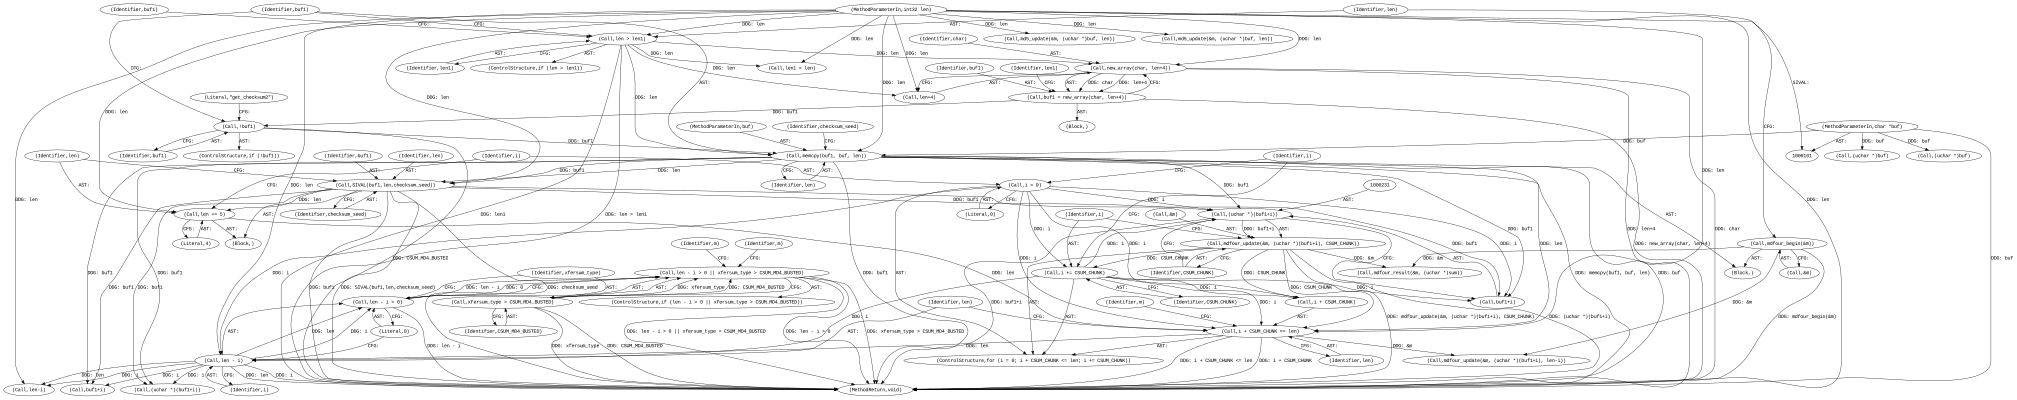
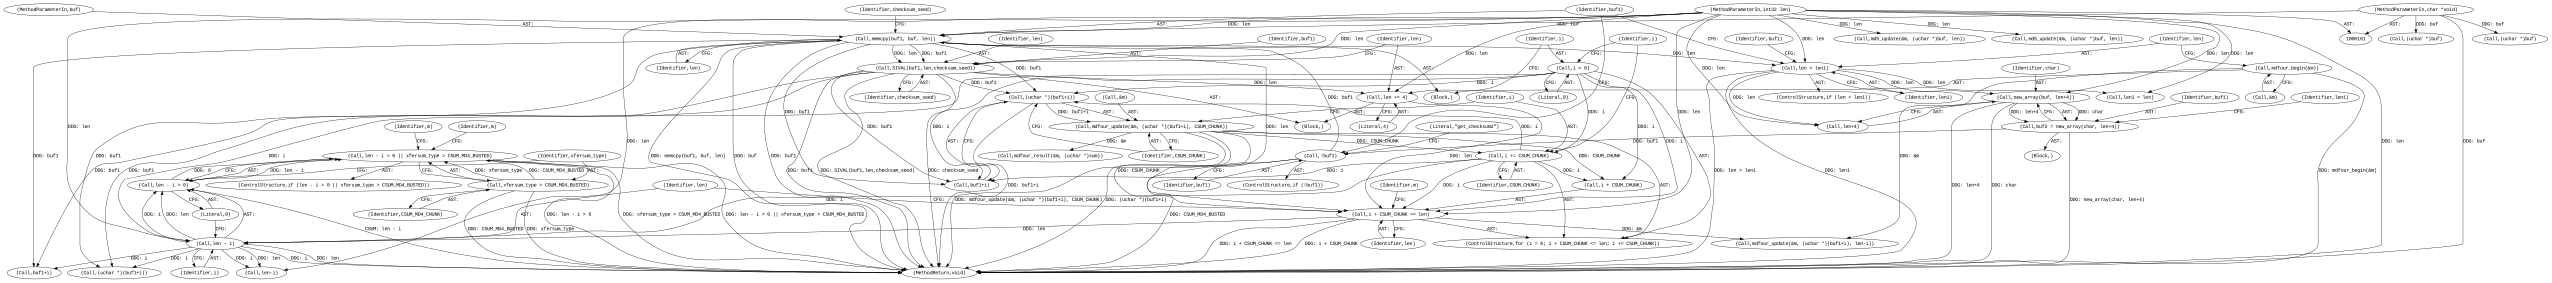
node "(Call,new_array(char, len+4))": label "(Call,new_array(char, len+4))" -> "(Call,new_array(buf, len+4))"
edge "(MethodParameterIn,int32 len)" -> "1000101": label "SIVAL: " -> "AST: "
node "(Call,buf1 = new_array(char, len+4))": label "(Call,buf1 = new_array(char, len+4))" -> "(Call,buf2 = new_array(char, len+4))"
node "(MethodParameterIn,char *buf)": label "(MethodParameterIn,char *buf)" -> "(MethodParameterIn,char *void)"
edge "(Call,len > len1)" -> "(Call,memcpy(buf1, buf, len))": reversed
node "1000231": removed
node "(Call,len += 5)": label "(Call,len += 5)" -> "(Call,len += 4)"
edge "(Call,mdfour_begin(&m))" -> "(Call,mdfour_result(&m, (uchar *)sum))": removed, label "DDG: &m"
node "(Identifier,CSUM_MD4_BUSTED)": label "(Identifier,CSUM_MD4_BUSTED)" -> "(Identifier,CSUM_MD4_CHUNK)"
edge "(Call,len - i > 0)" -> "(MethodReturn,void)": label "DDG: len - i" -> "CSUM: len - i"
